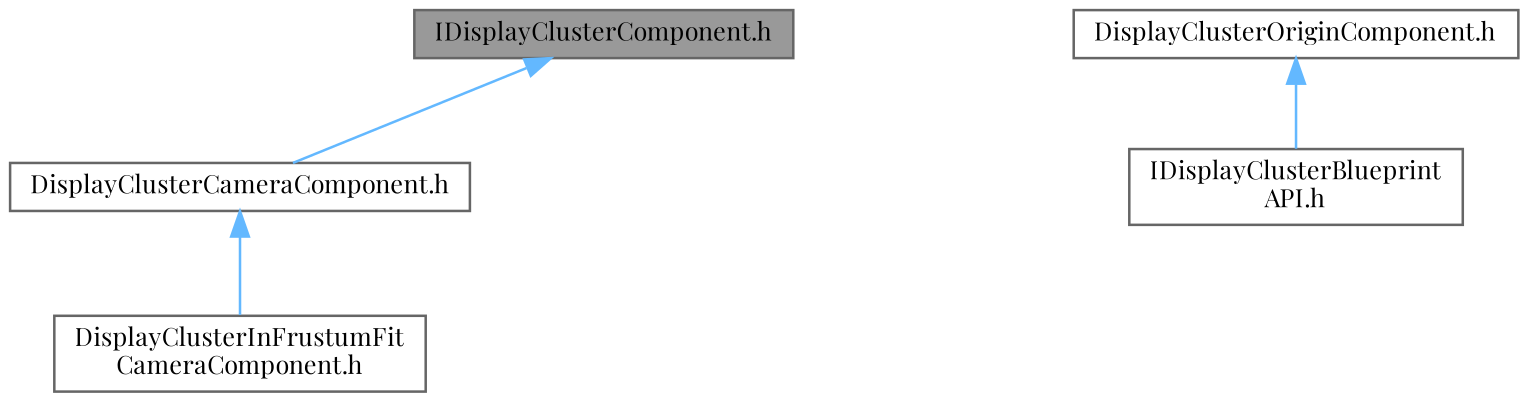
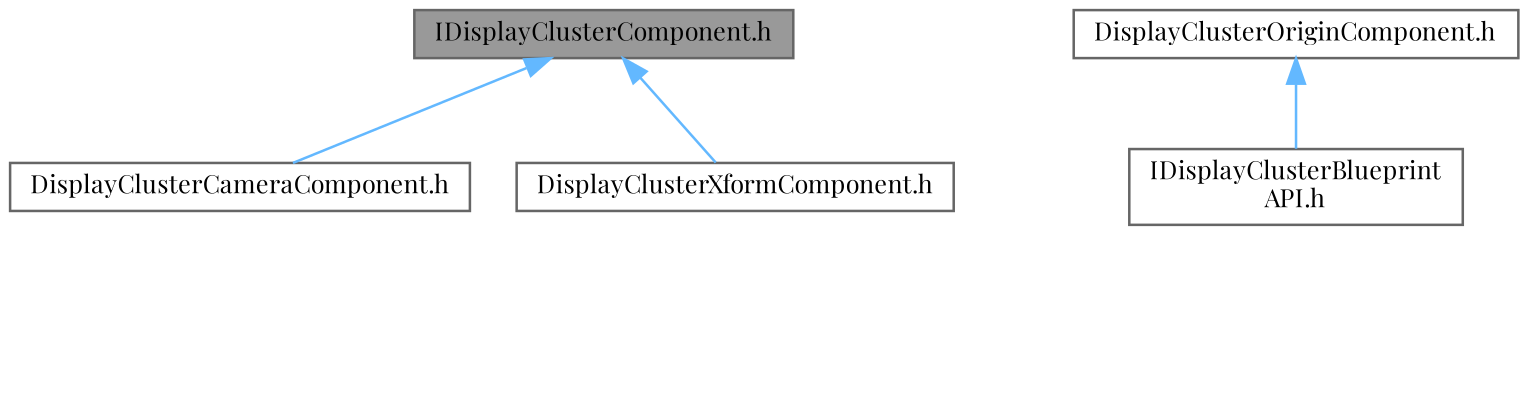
node "DisplayClusterXformComponent.h": added
node "DisplayClusterInFrustumFit CameraComponent.h": removed
